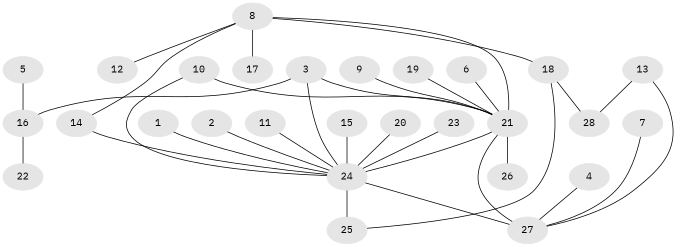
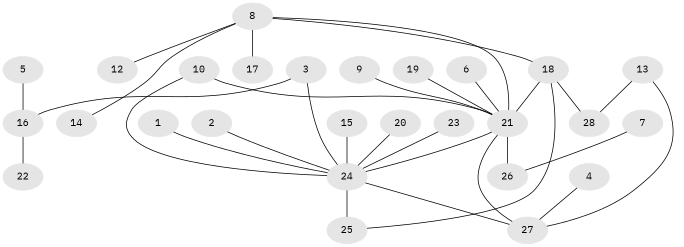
edge "3" -- "21": now "18" -- "21"
node "11": removed
edge "14" -- "24": removed
edge "7" -- "27": now "7" -- "26"
